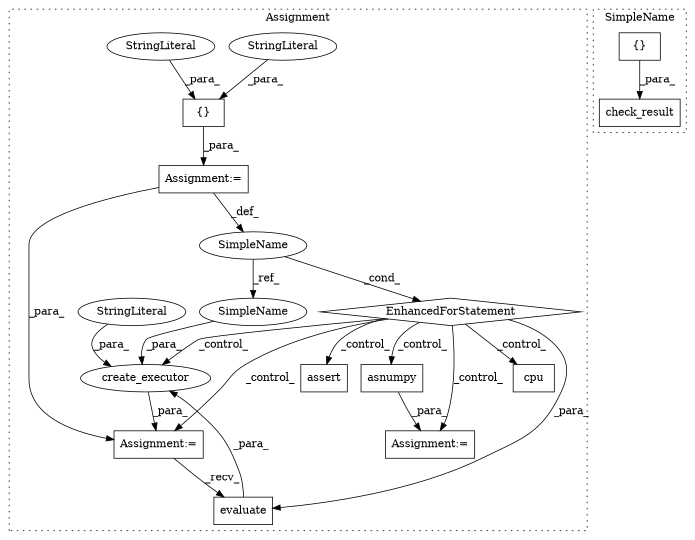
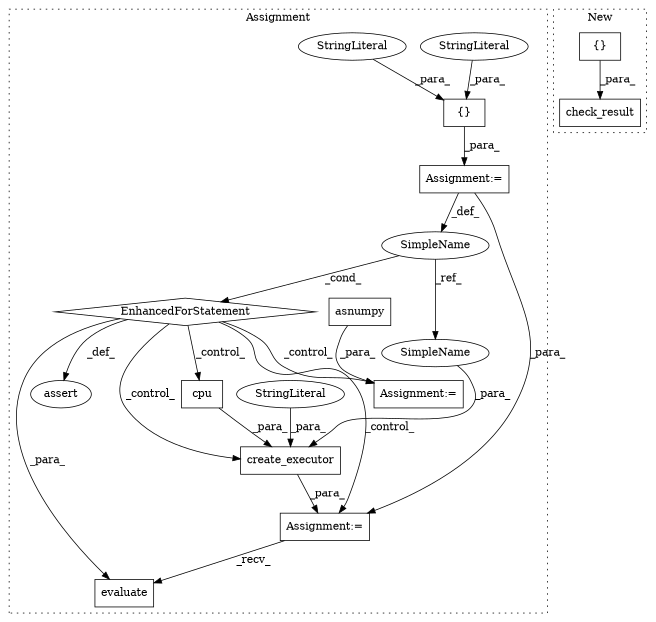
cluster "SimpleName": label "SimpleName" -> "New"
edge "EnhancedForStatement" -> "asnumpy": removed, label "_control_"
edge "EnhancedForStatement" -> "assert": label "_control_" -> "_def_"
node "create_executor": shape ellipse -> box
node "assert": shape box -> ellipse
edge "evaluate" -> "create_executor": now "cpu" -> "create_executor"
